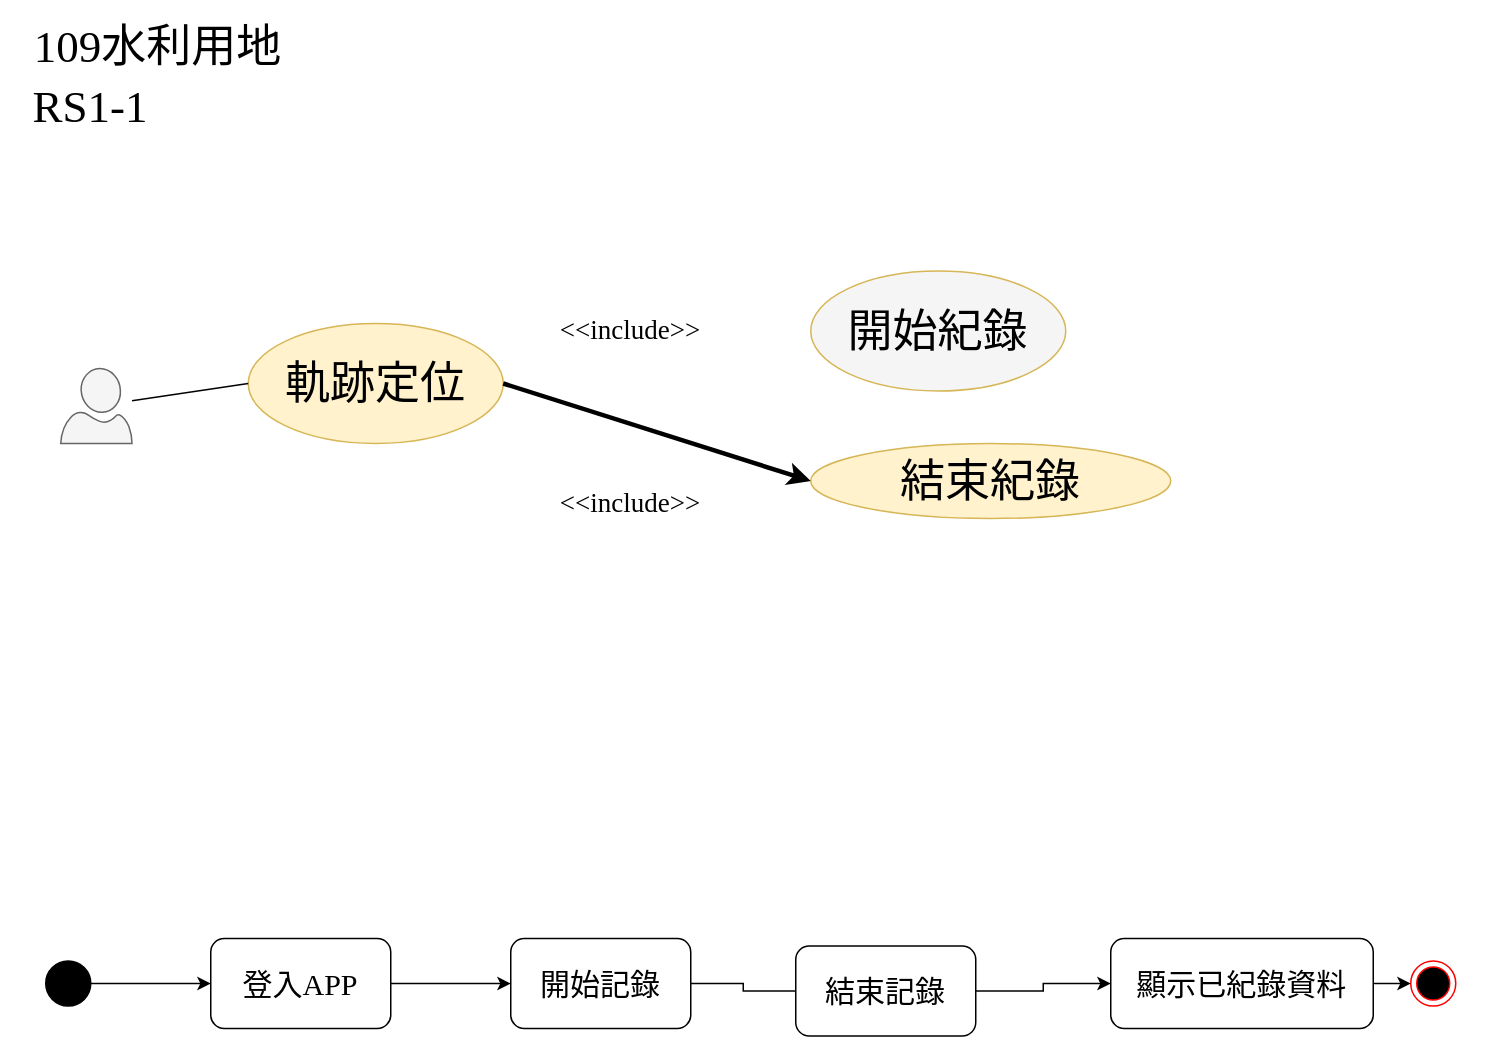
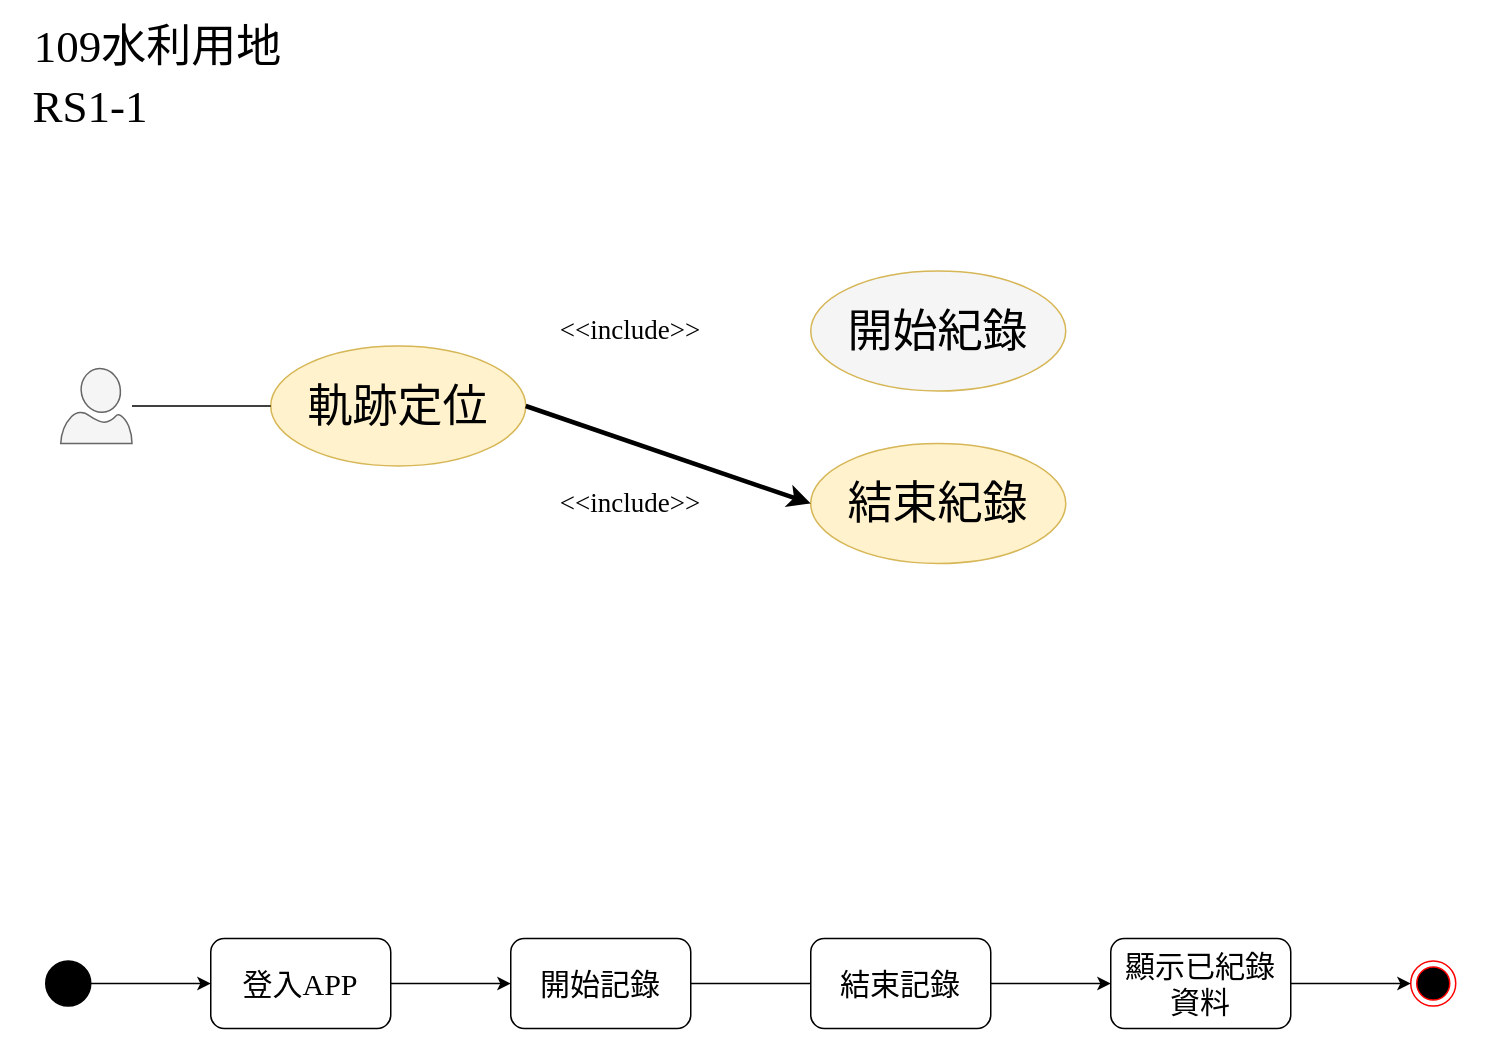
node "軌跡定位": moved (376, 383) -> (398, 406)
node "結束紀錄": size 360x75 -> 255x120
node "顯示已紀錄資料": size 263x90 -> 180x90
node "結束記錄": moved (886, 991) -> (901, 983)
